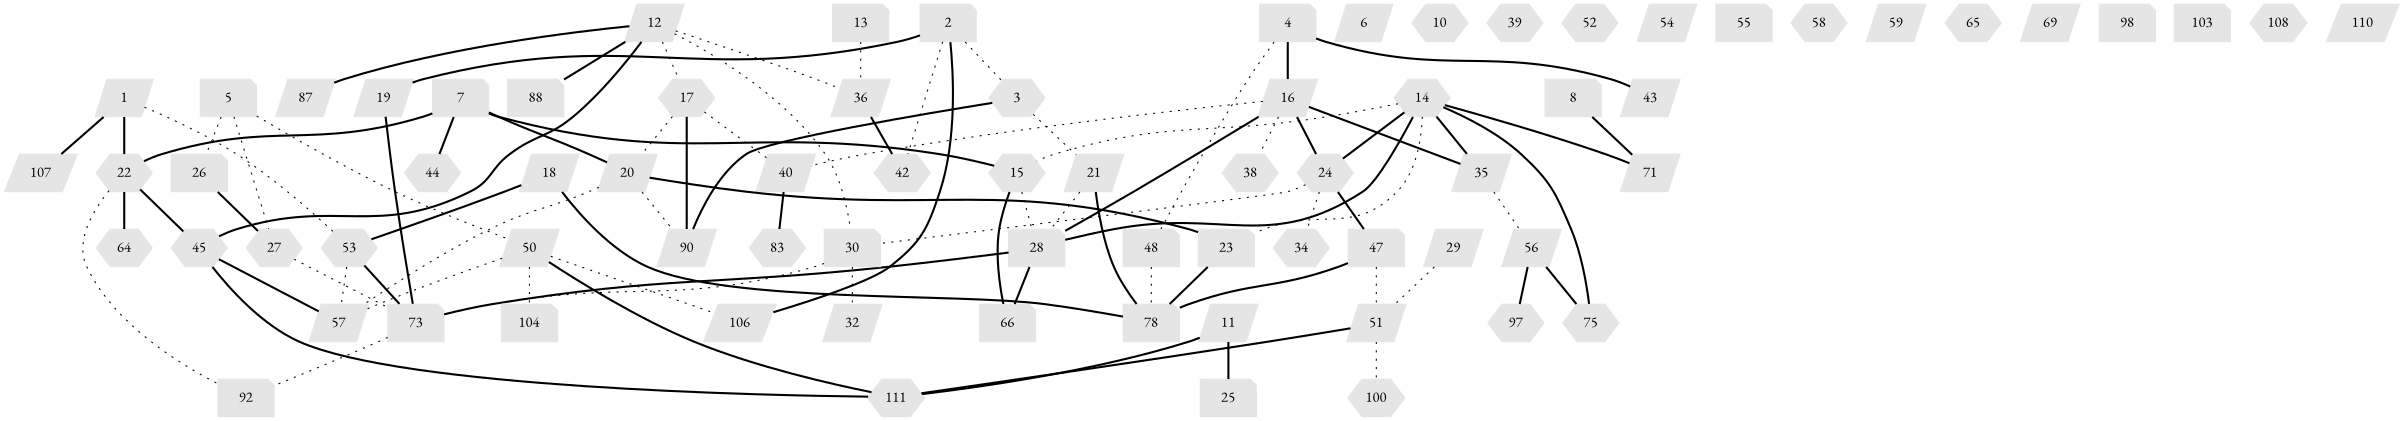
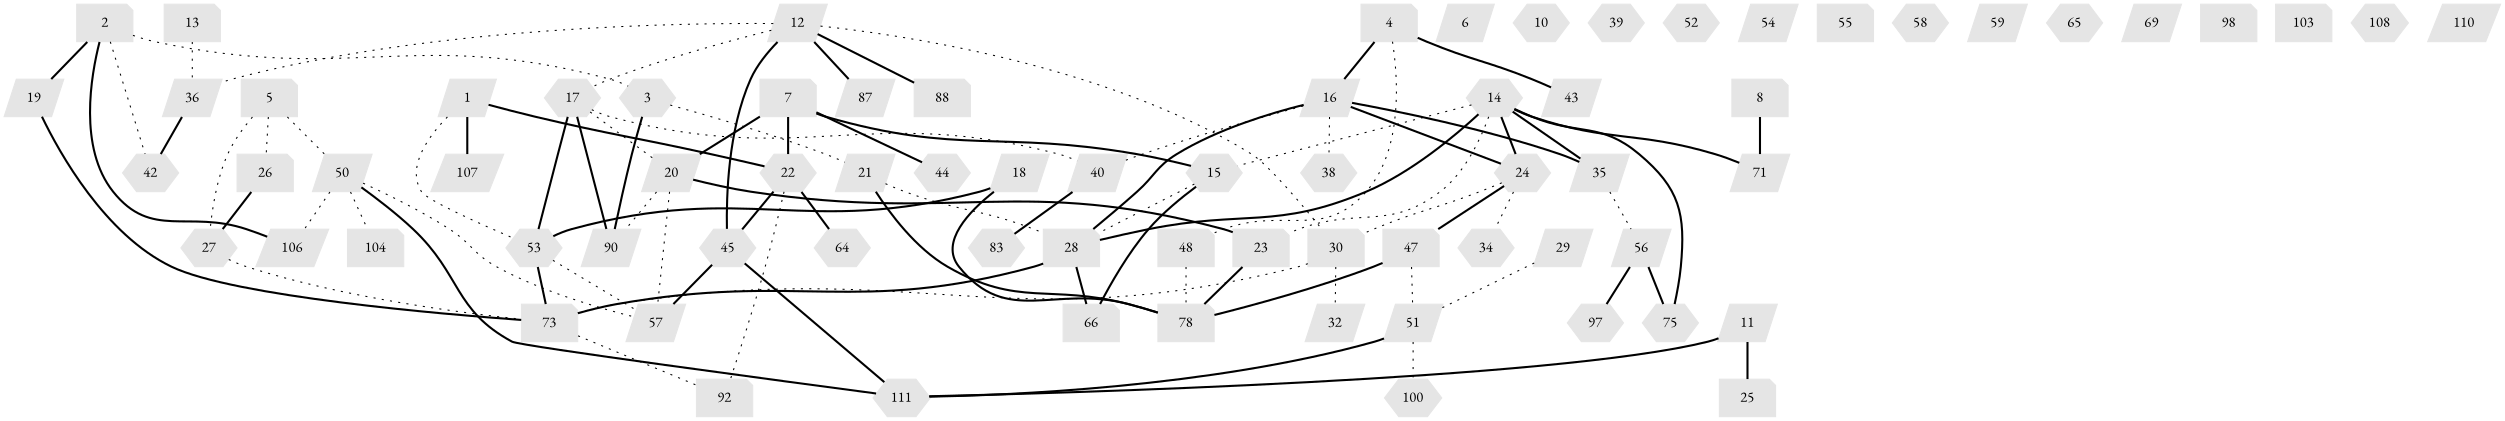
edge "17" -- "53": added
